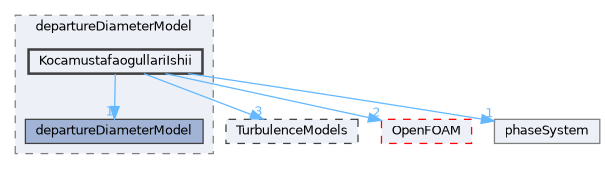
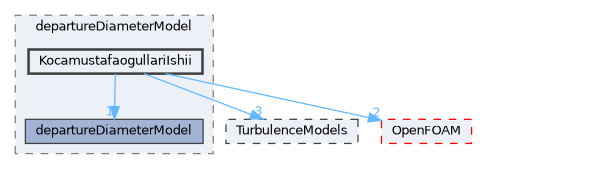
node "phaseSystem": removed
